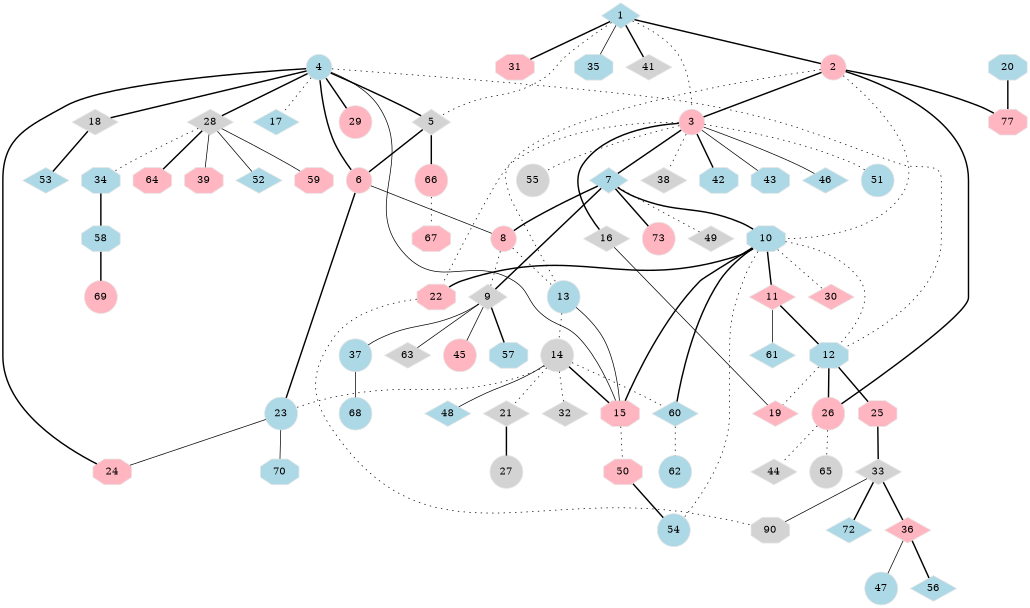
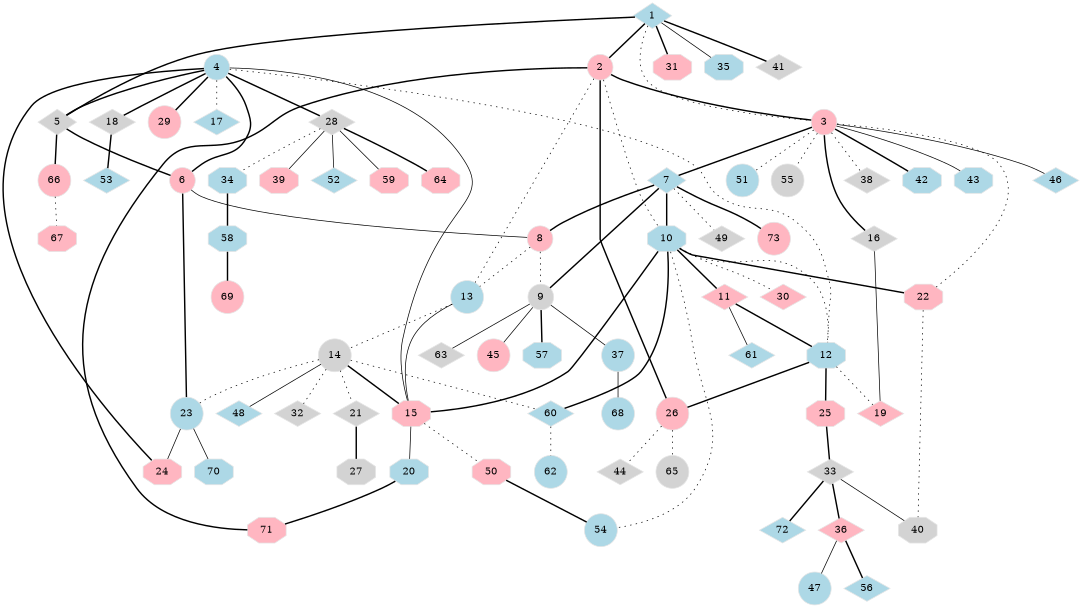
edge "1" -- "5": style dotted -> bold
node "77": label "77" -> "71"
node "9": shape diamond -> circle
edge "15" -- "20": added
node "27": shape circle -> octagon
node "90": label "90" -> "40"
